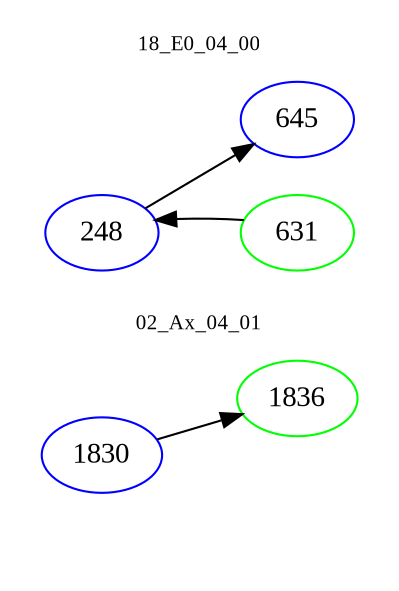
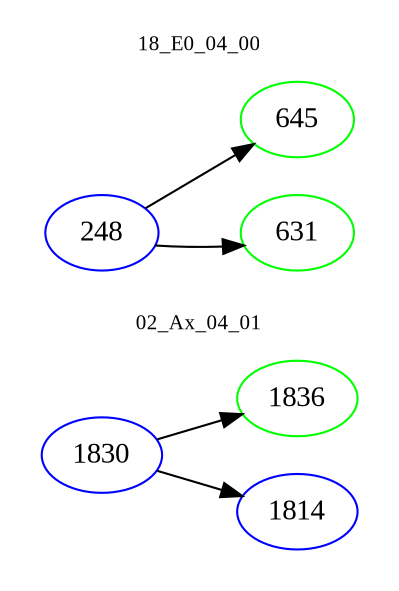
node "645": color blue -> green
edge "631" -> "248": reversed
node "1814": added
